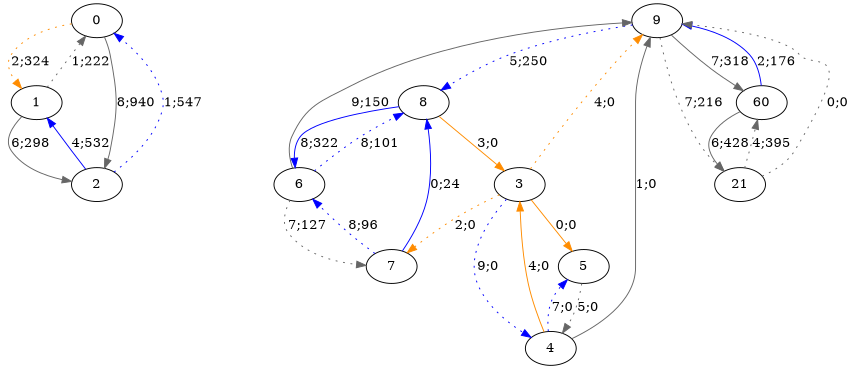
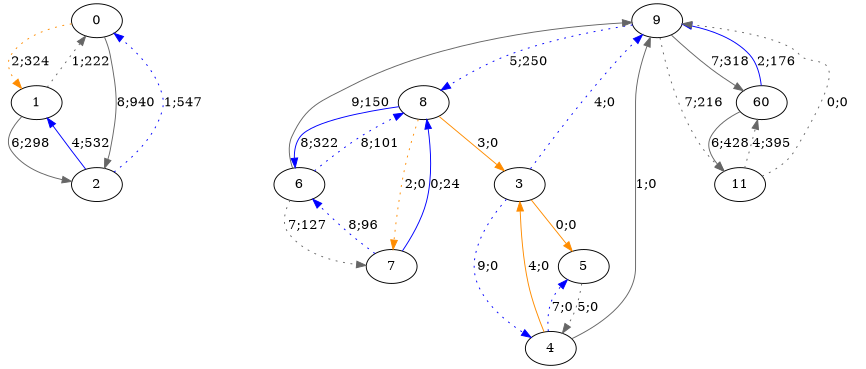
edge "3" -> "9": color darkorange -> blue
node "21": label "21" -> "11"
edge "3" -> "7": now "8" -> "7"
